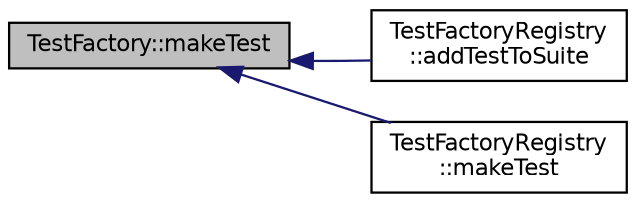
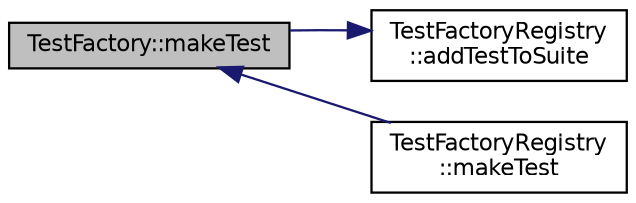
edge "TestFactoryRegistry ::addTestToSuite" -> "TestFactory::makeTest": reversed
